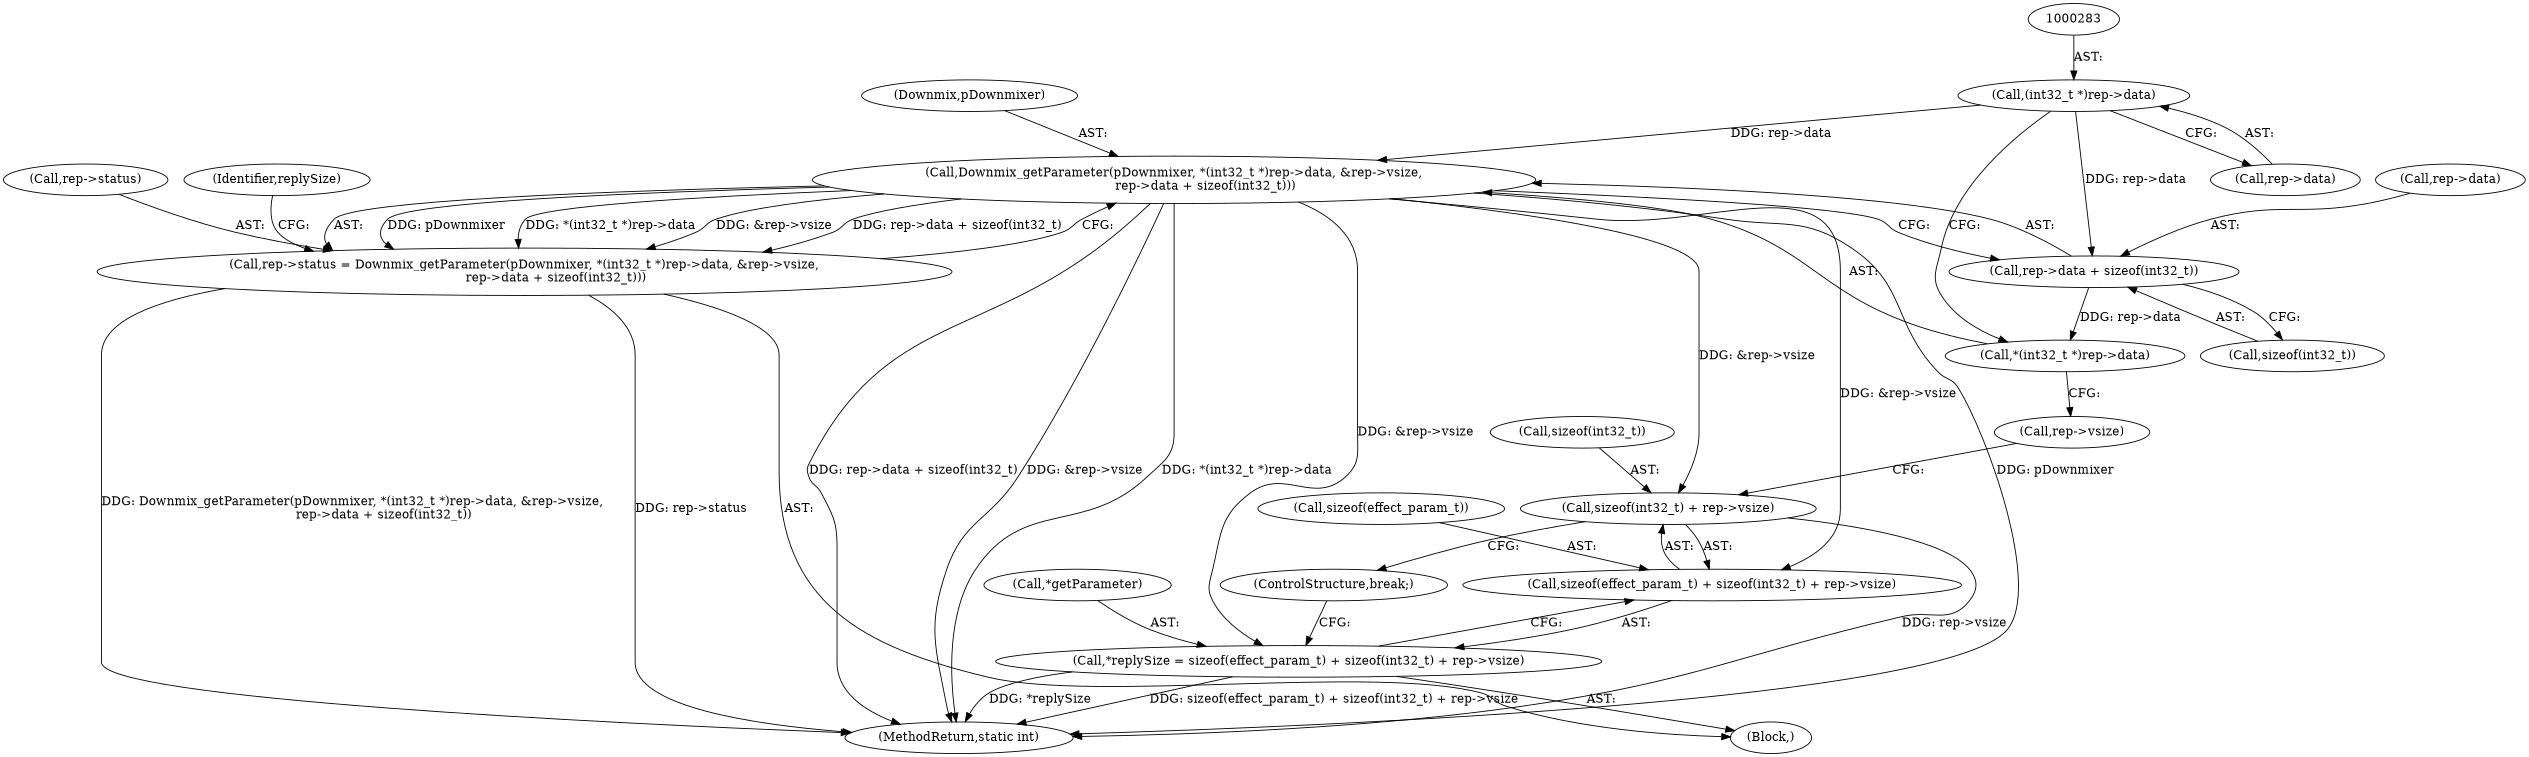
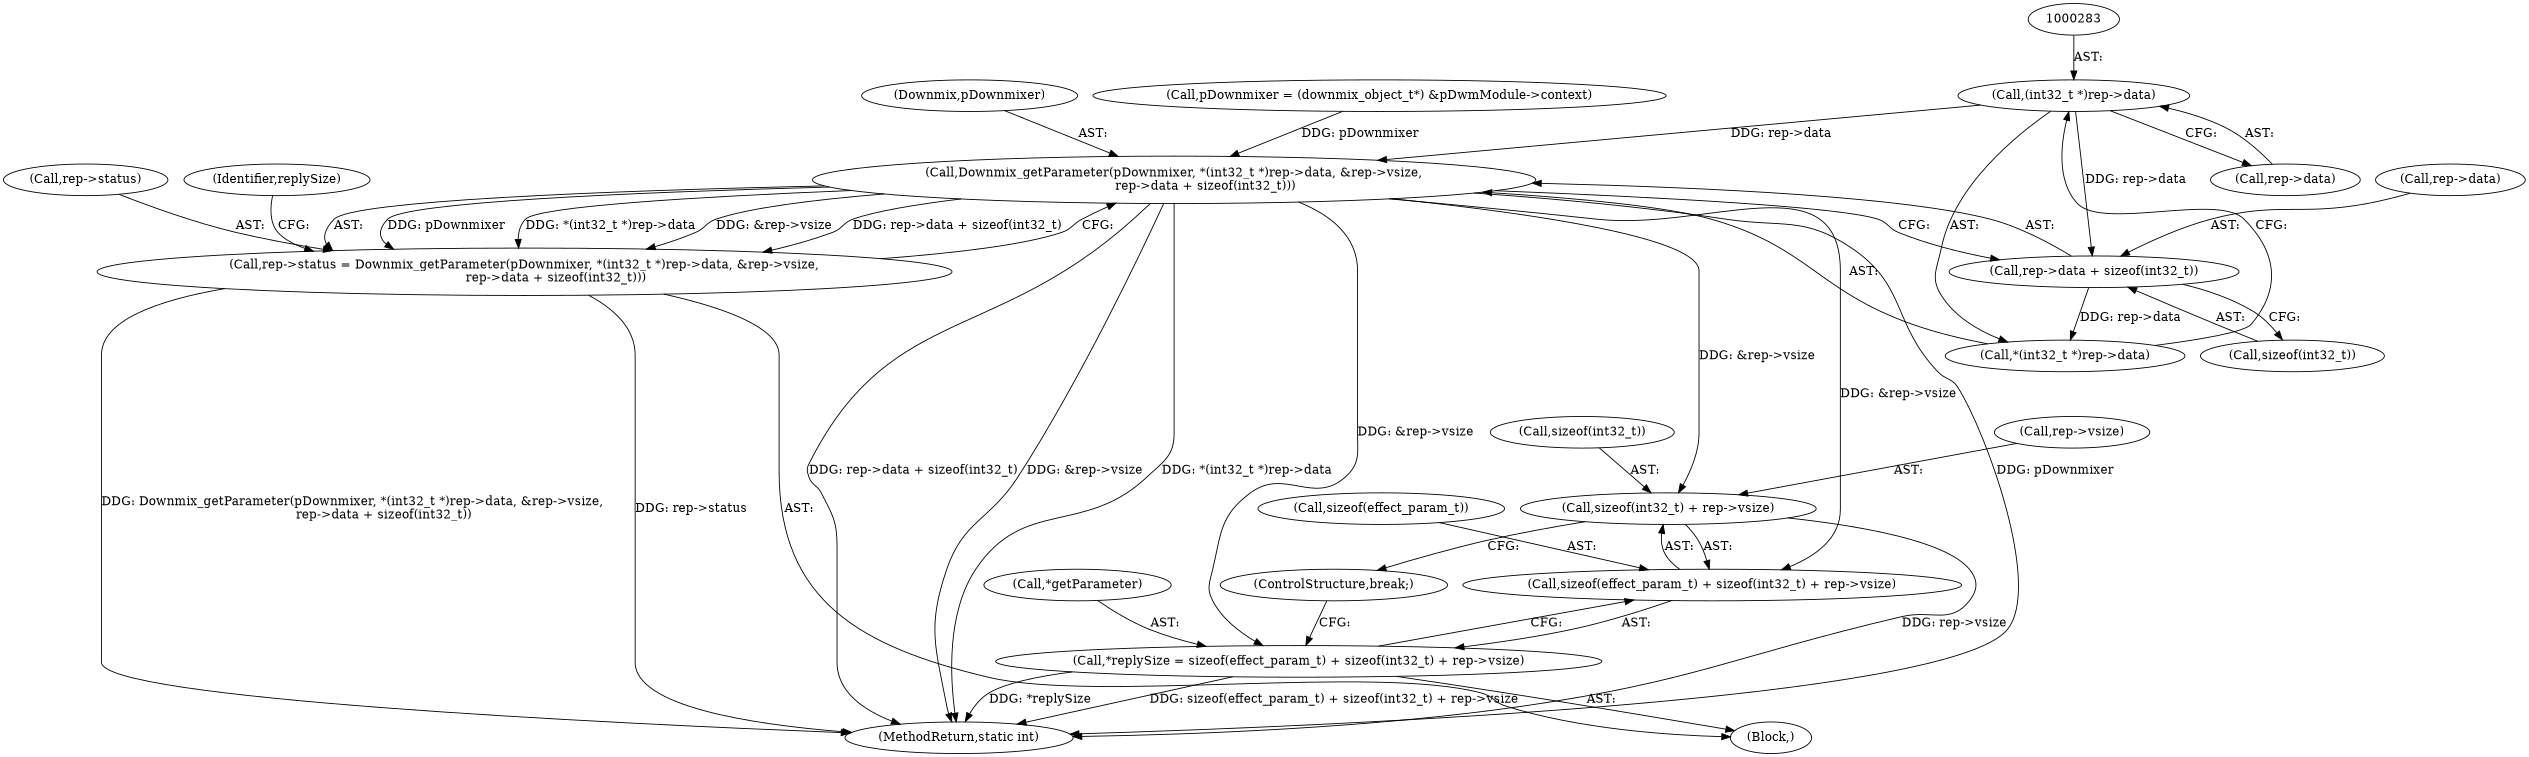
node "(Call,pDownmixer = (downmix_object_t*) &pDwmModule->context)": added
edge "(Call,(int32_t *)rep->data)" -> "(Call,*(int32_t *)rep->data)": label "CFG: " -> "AST: "
edge "(Call,*(int32_t *)rep->data)" -> "(Call,rep->vsize)": now "(Call,*(int32_t *)rep->data)" -> "(Call,(int32_t *)rep->data)"
edge "(Call,rep->vsize)" -> "(Call,sizeof(int32_t) + rep->vsize)": label "CFG: " -> "AST: "
